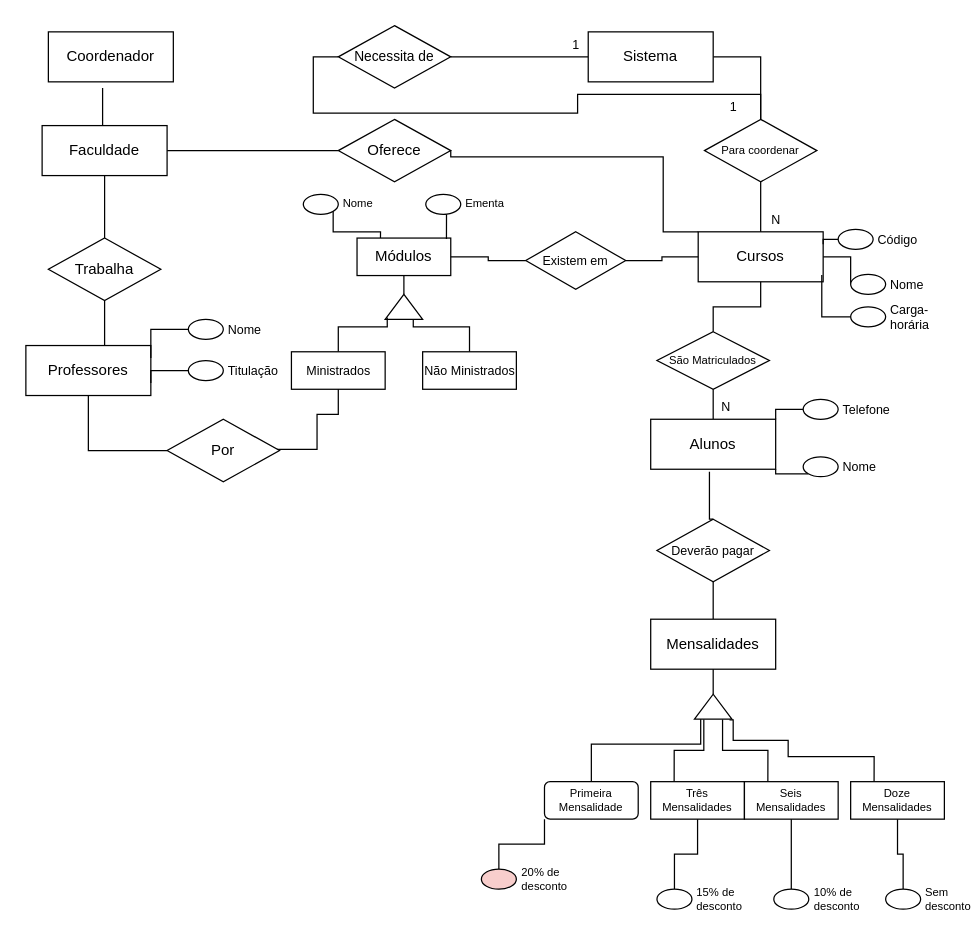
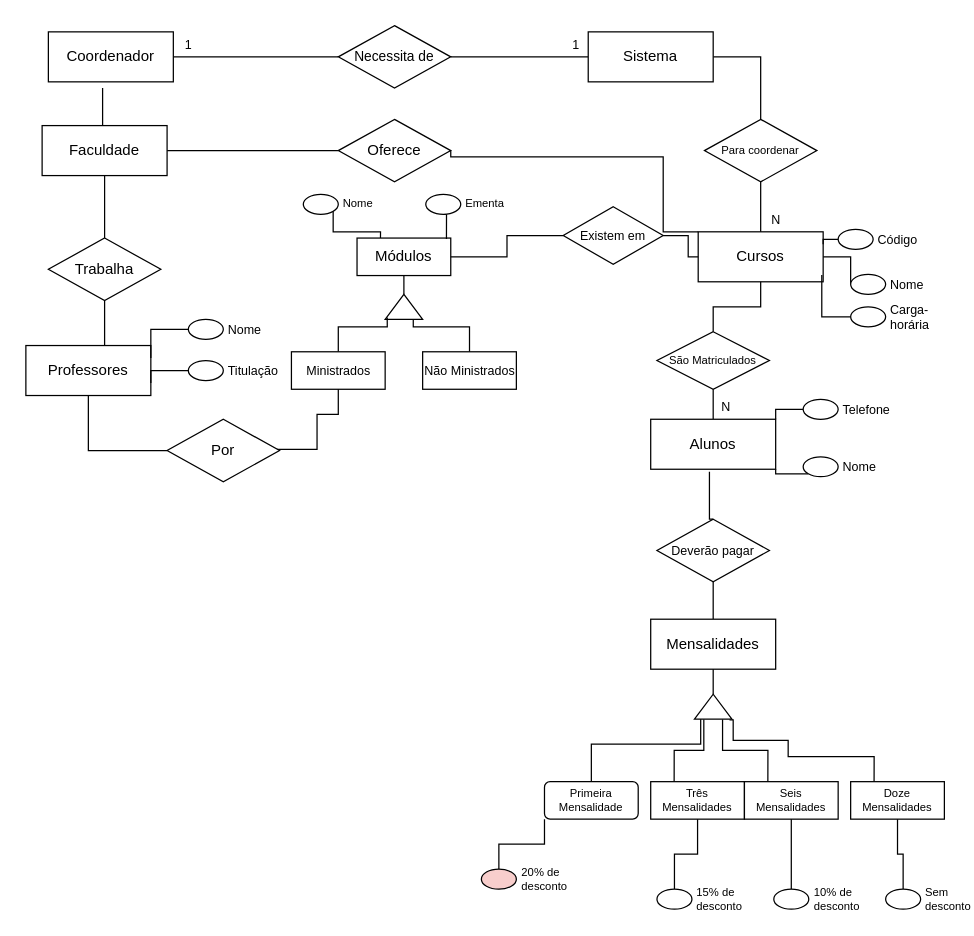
edge "Necessita de" -- "Para coordenar": now "Necessita de" -- "Coordenador"
node "Existem em": moved (576, 261) -> (613, 236)
